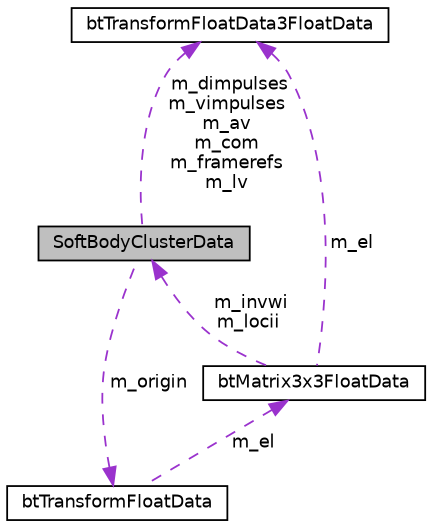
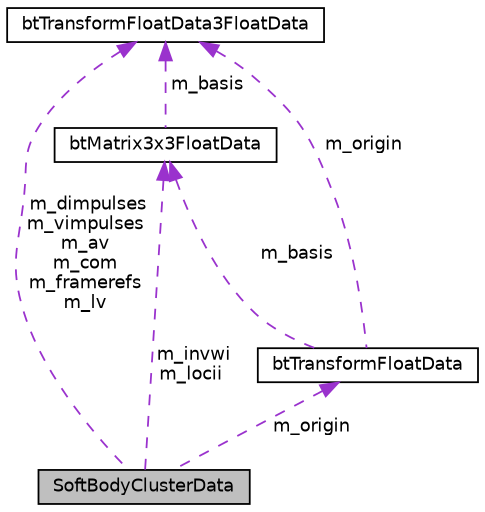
edge "btTransformFloatData" -> "btTransformFloatData3FloatData": added, label "m_origin"
edge "btMatrix3x3FloatData" -> "btTransformFloatData3FloatData": label " m_el" -> " m_basis"
edge "btMatrix3x3FloatData" -> "SoftBodyClusterData": reversed
edge "btTransformFloatData" -> "btMatrix3x3FloatData": label " m_el" -> " m_basis"
